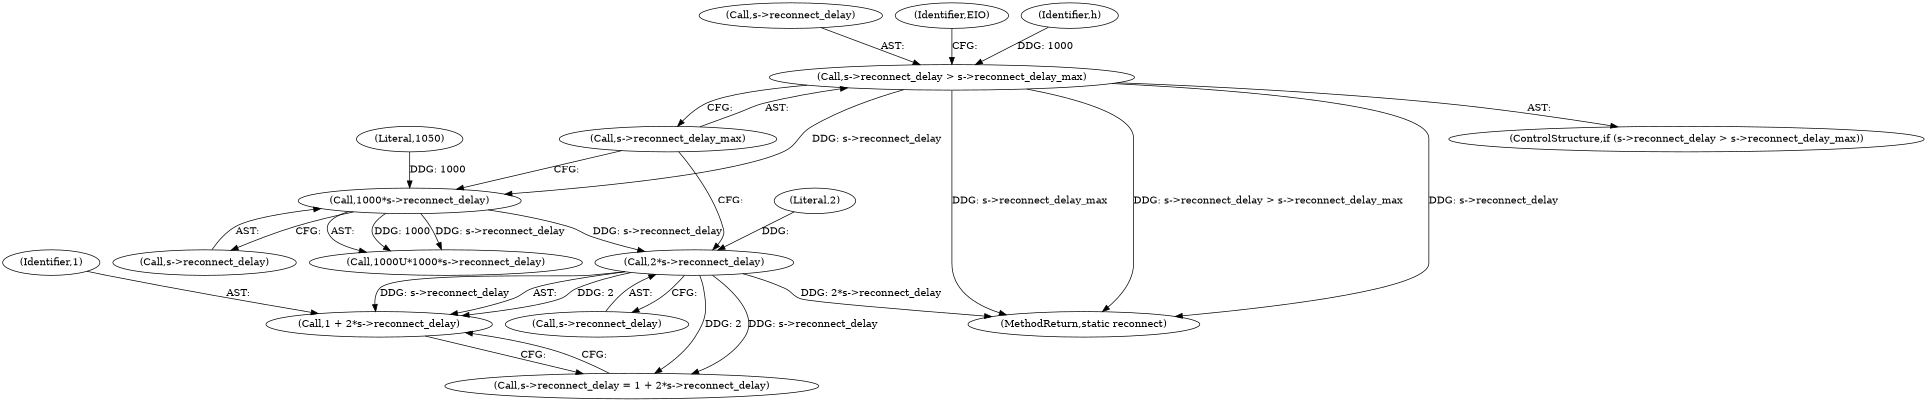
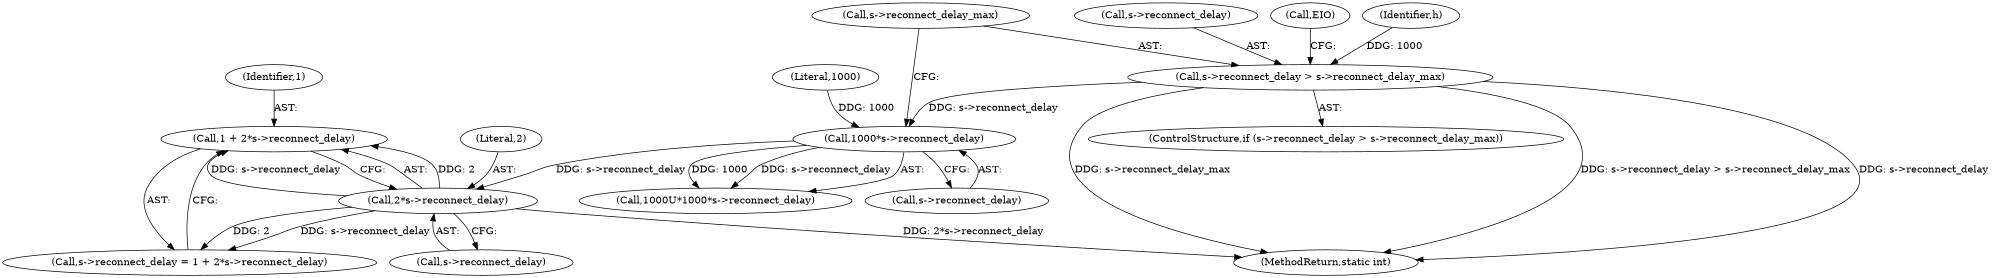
node "(Identifier,EIO)": label "(Identifier,EIO)" -> "(Call,EIO)"
edge "(Call,s->reconnect_delay > s->reconnect_delay_max)" -> "(Call,s->reconnect_delay_max)": removed, label "CFG:"
node "(Literal,1050)": label "(Literal,1050)" -> "(Literal,1000)"
edge "(Call,s->reconnect_delay_max)" -> "(Call,2*s->reconnect_delay)": now "(Call,1 + 2*s->reconnect_delay)" -> "(Call,2*s->reconnect_delay)"
edge "(Literal,2)" -> "(Call,2*s->reconnect_delay)": label "DDG: " -> "AST: "
node "(MethodReturn,static reconnect)": label "(MethodReturn,static reconnect)" -> "(MethodReturn,static int)"
edge "(Call,1 + 2*s->reconnect_delay)" -> "(Call,s->reconnect_delay = 1 + 2*s->reconnect_delay)": label "CFG: " -> "AST: "
